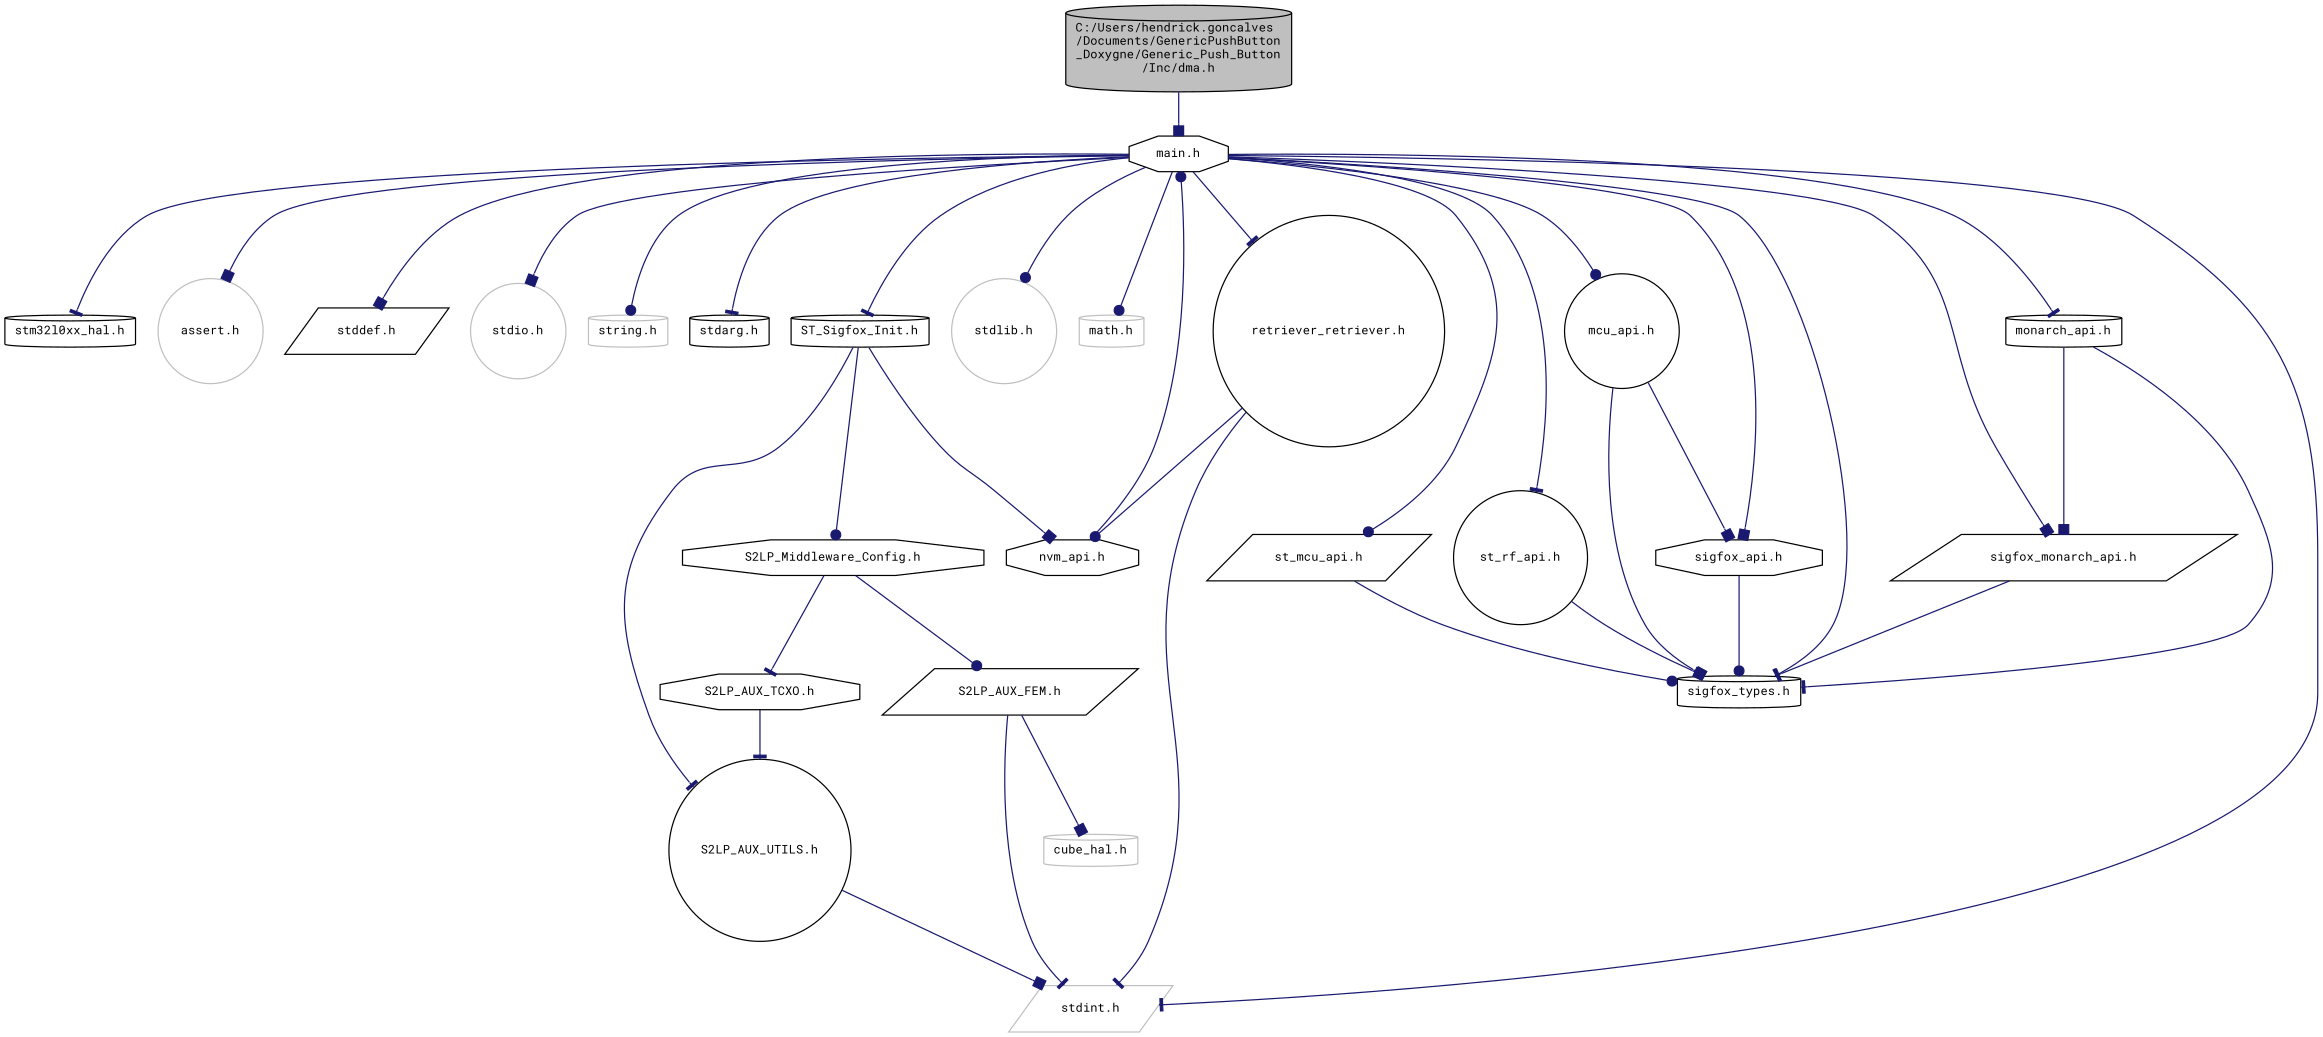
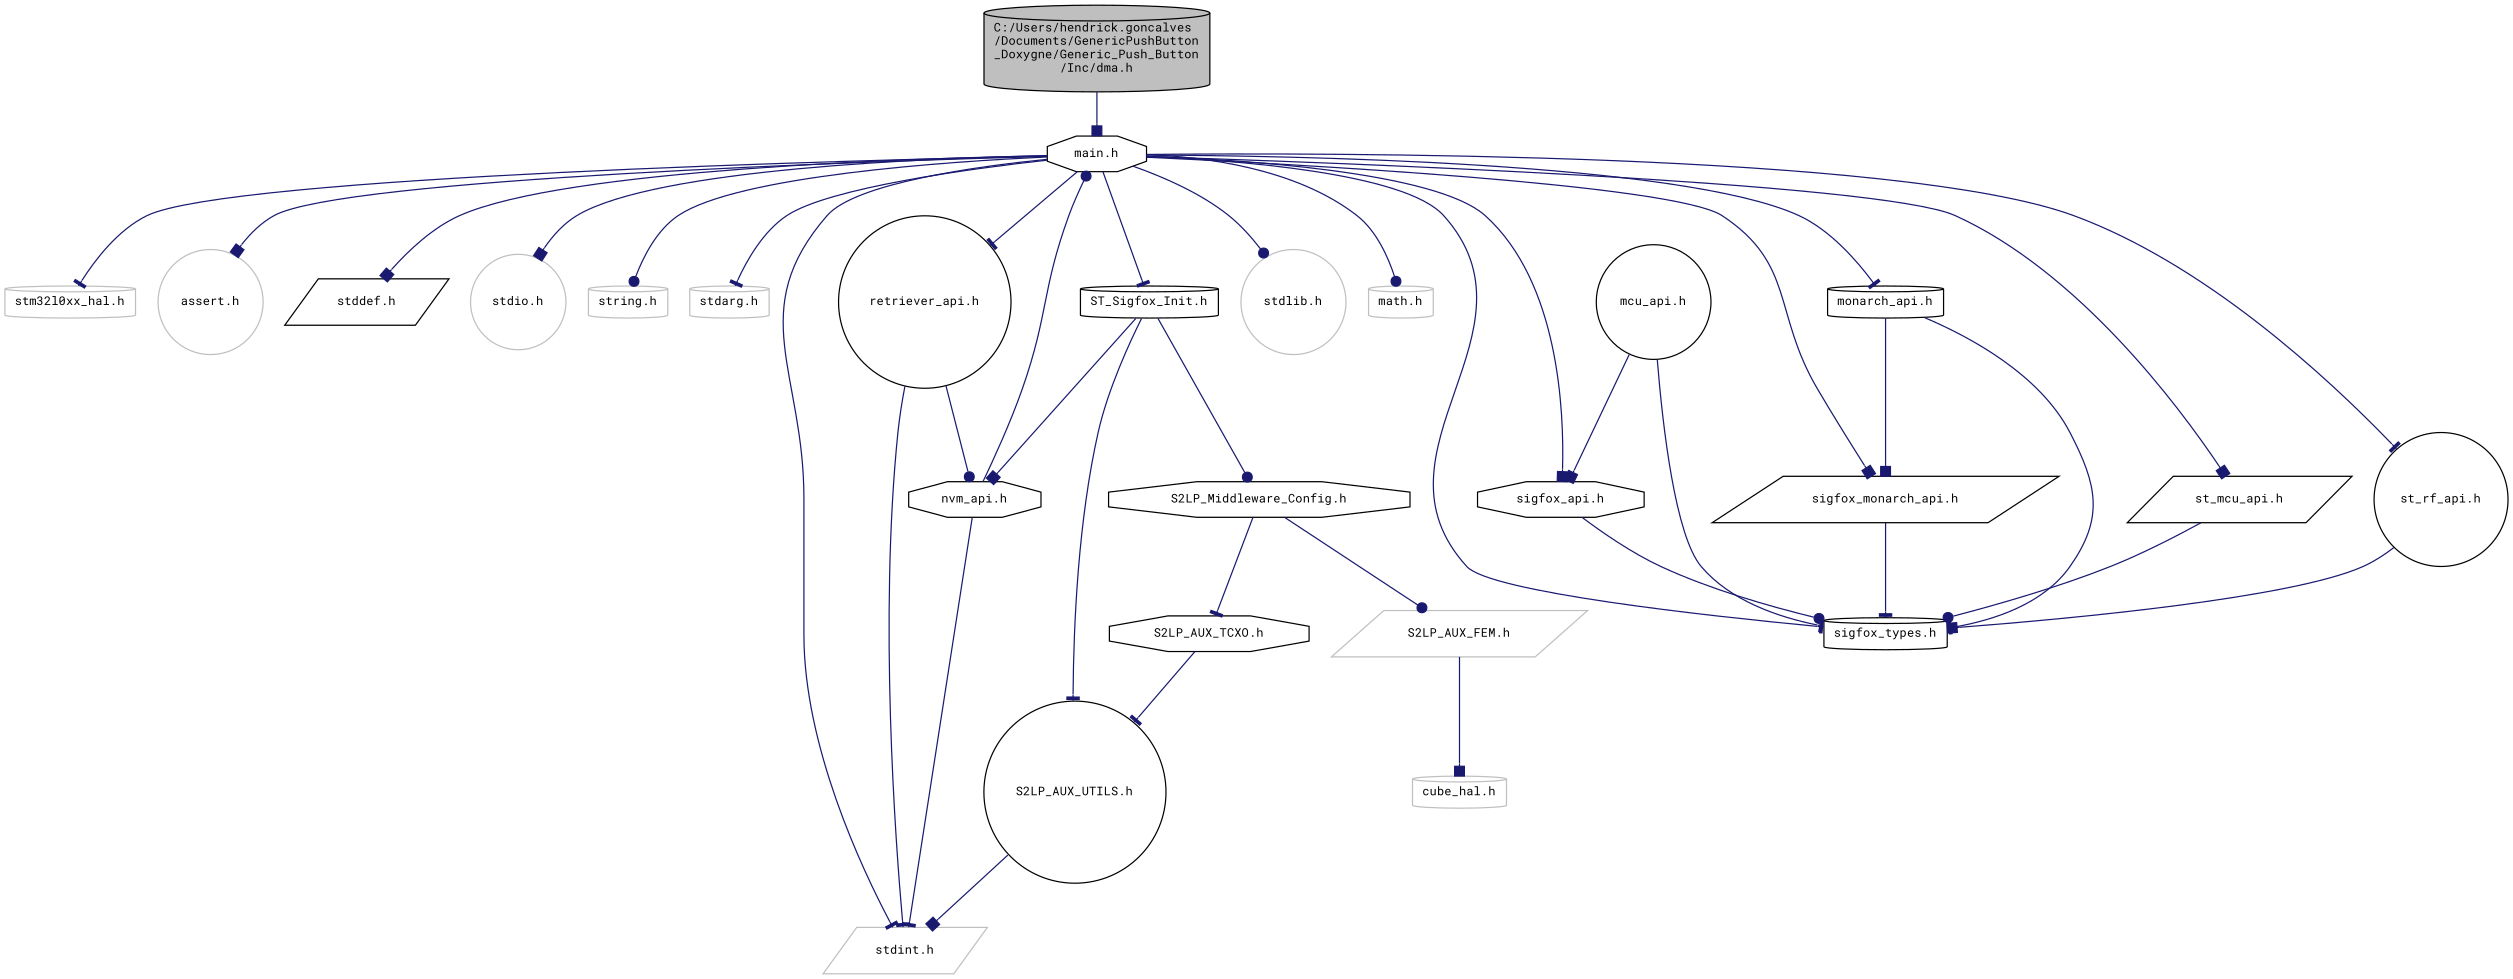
edge "main.h" -> "mcu_api.h": removed
edge "main.h" -> "st_mcu_api.h": arrowhead dot -> box
node "stm32l0xx_hal.h": color black -> grey75
node "stdarg.h": color black -> grey75
node "retriever_retriever.h": label "retriever_retriever.h" -> "retriever_api.h"
edge "mcu_api.h" -> "sigfox_types.h": arrowhead box -> tee
node "S2LP_AUX_FEM.h": color black -> grey75
edge "S2LP_AUX_FEM.h" -> "stdint.h": now "nvm_api.h" -> "stdint.h"
